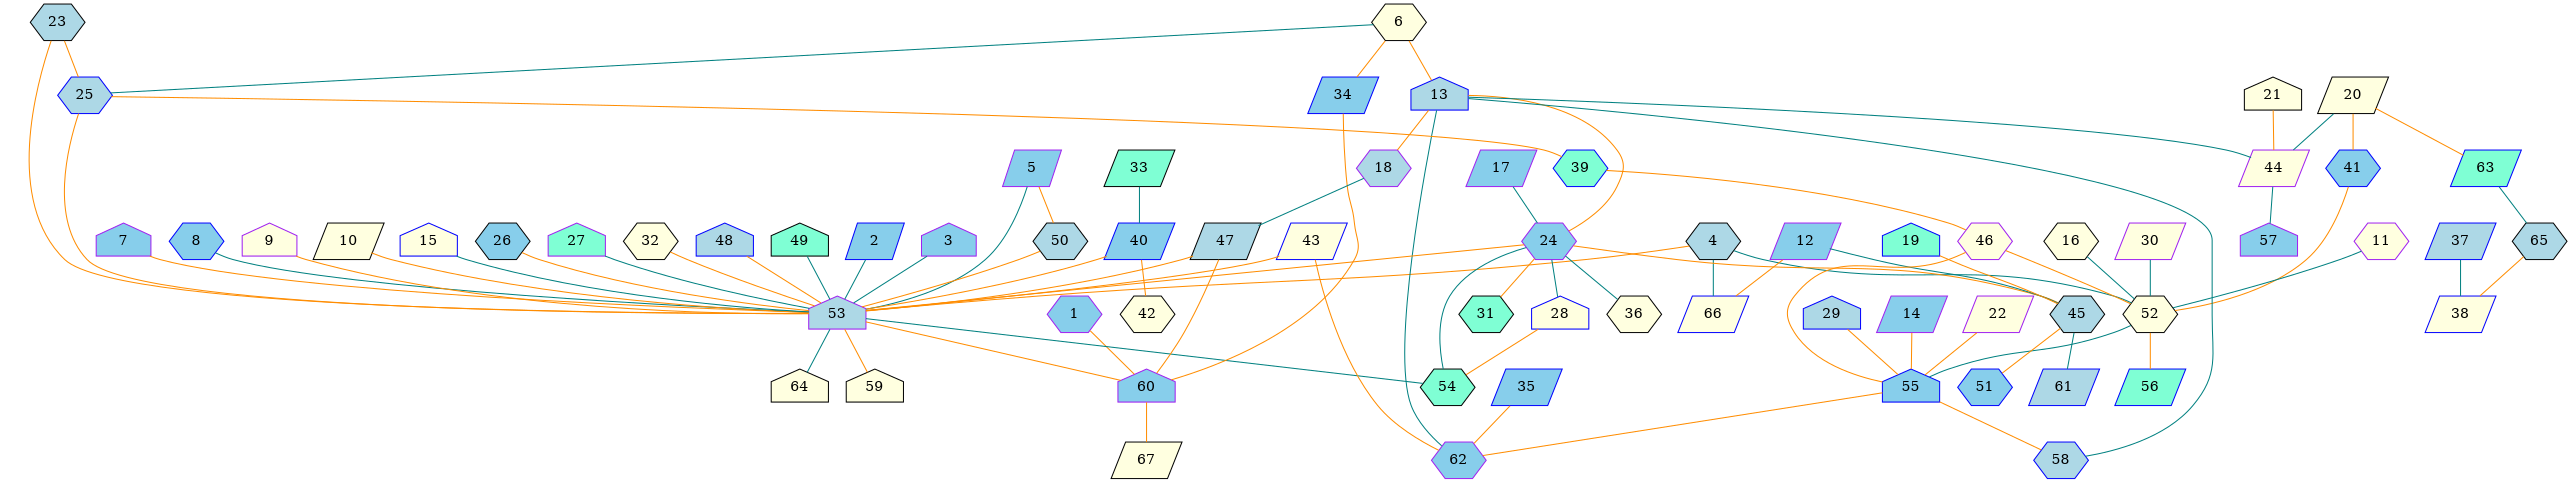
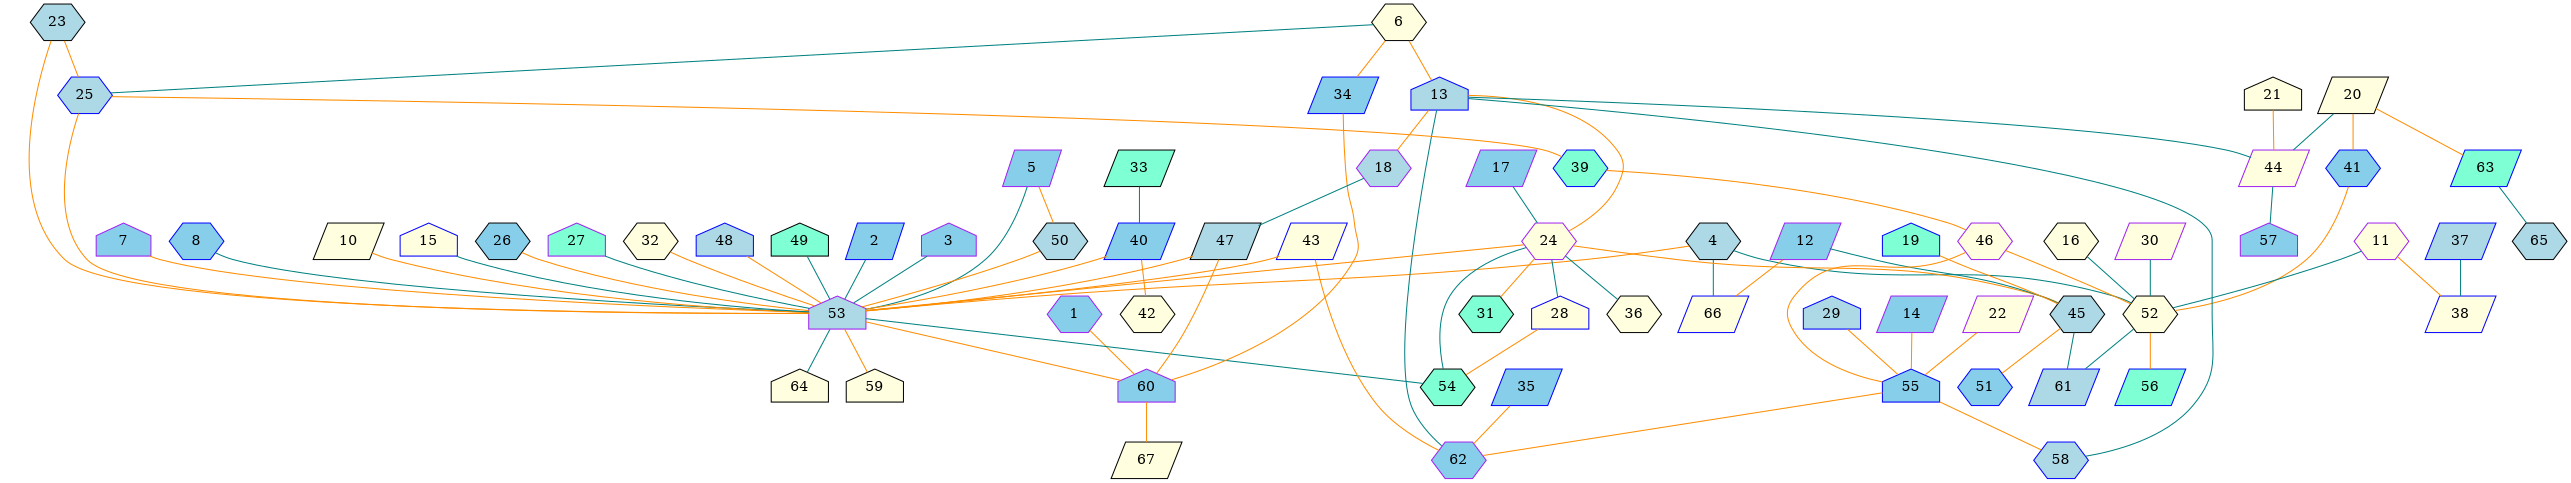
node "9": removed
node "24": fillcolor skyblue -> lightyellow
edge "65" -- "38": now "11" -- "38"
edge "52" -- "55": now "52" -- "61"
